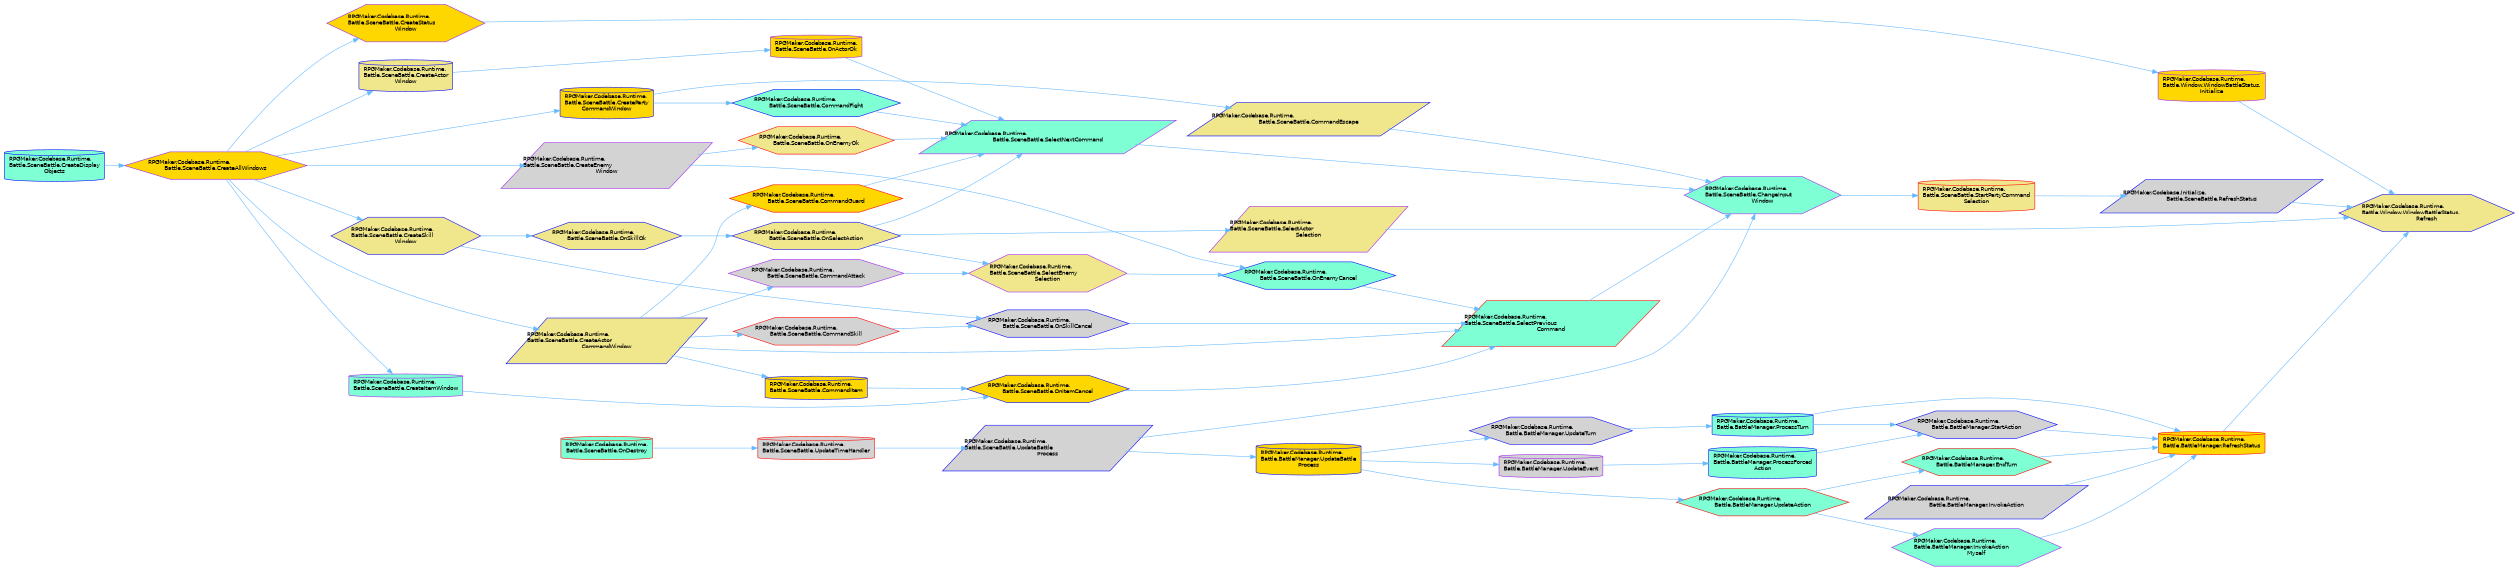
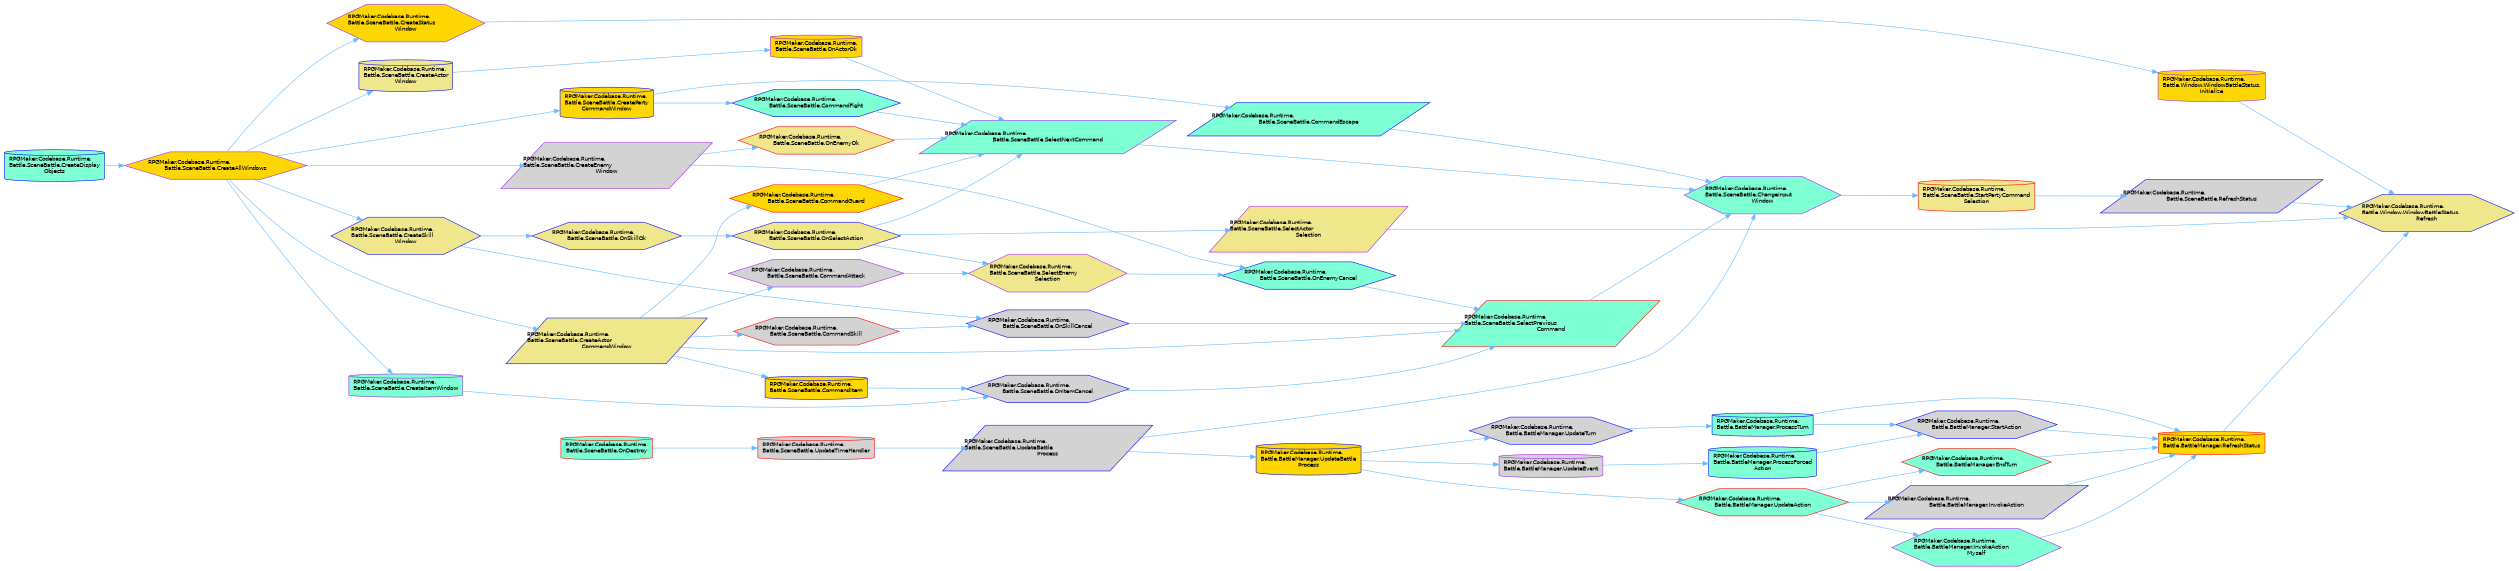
node "RPGMaker.Codebase.Runtime. Battle.SceneBattle.CommandEscape": fillcolor khaki -> aquamarine
node "RPGMaker.Codebase.Initialize. Battle.SceneBattle.RefreshStatus": label "RPGMaker.Codebase.Initialize. Battle.SceneBattle.RefreshStatus" -> "RPGMaker.Codebase.Runtime. Battle.SceneBattle.RefreshStatus"
node "RPGMaker.Codebase.Runtime. Battle.SceneBattle.OnItemCancel": fillcolor gold -> lightgrey
edge "RPGMaker.Codebase.Runtime. Battle.BattleManager.UpdateAction" -> "RPGMaker.Codebase.Runtime. Battle.BattleManager.InvokeAction": added
